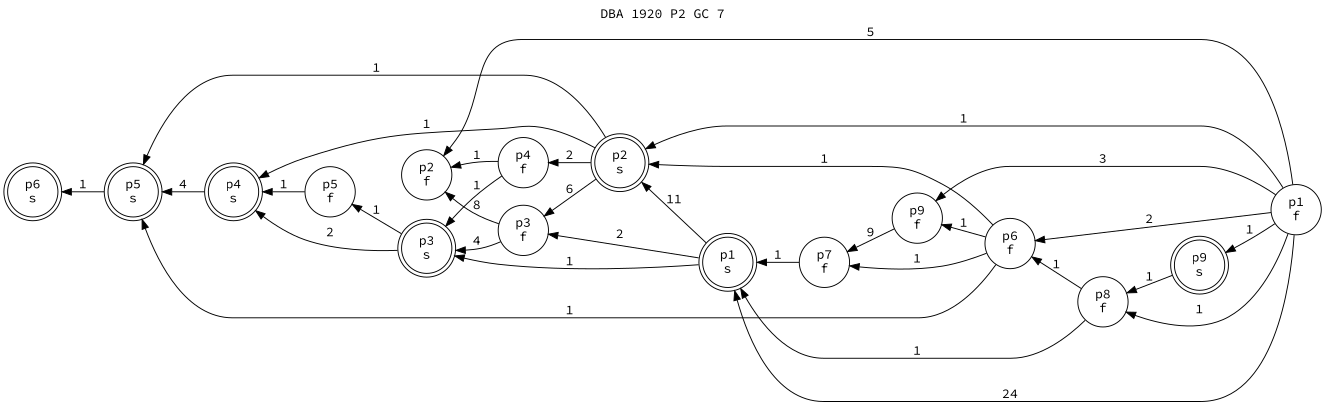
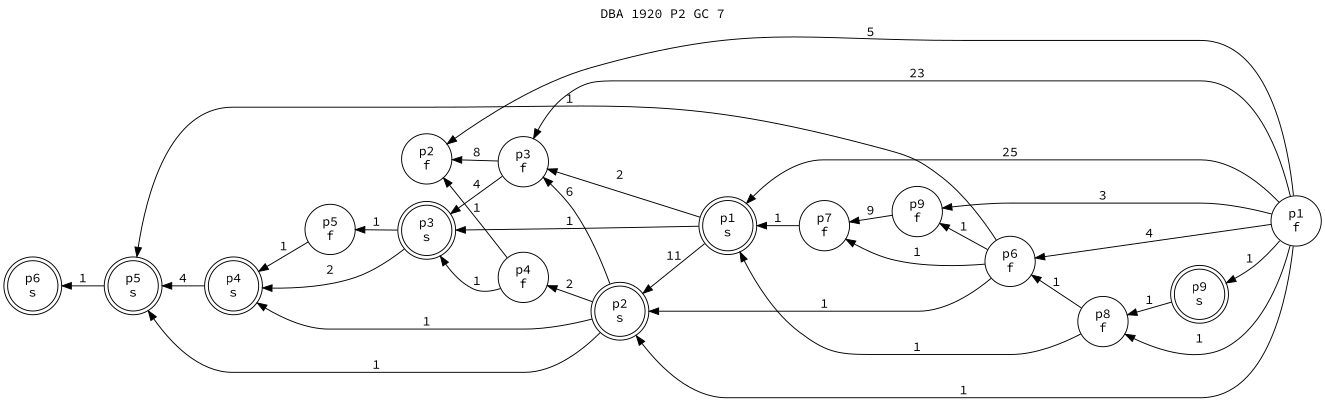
edge "p1 f" -> "p3 f": added, label "23"
edge "p1 f" -> "p6 f": label "2" -> "4"
edge "p1 f" -> "p1 s": label "24" -> "25"
